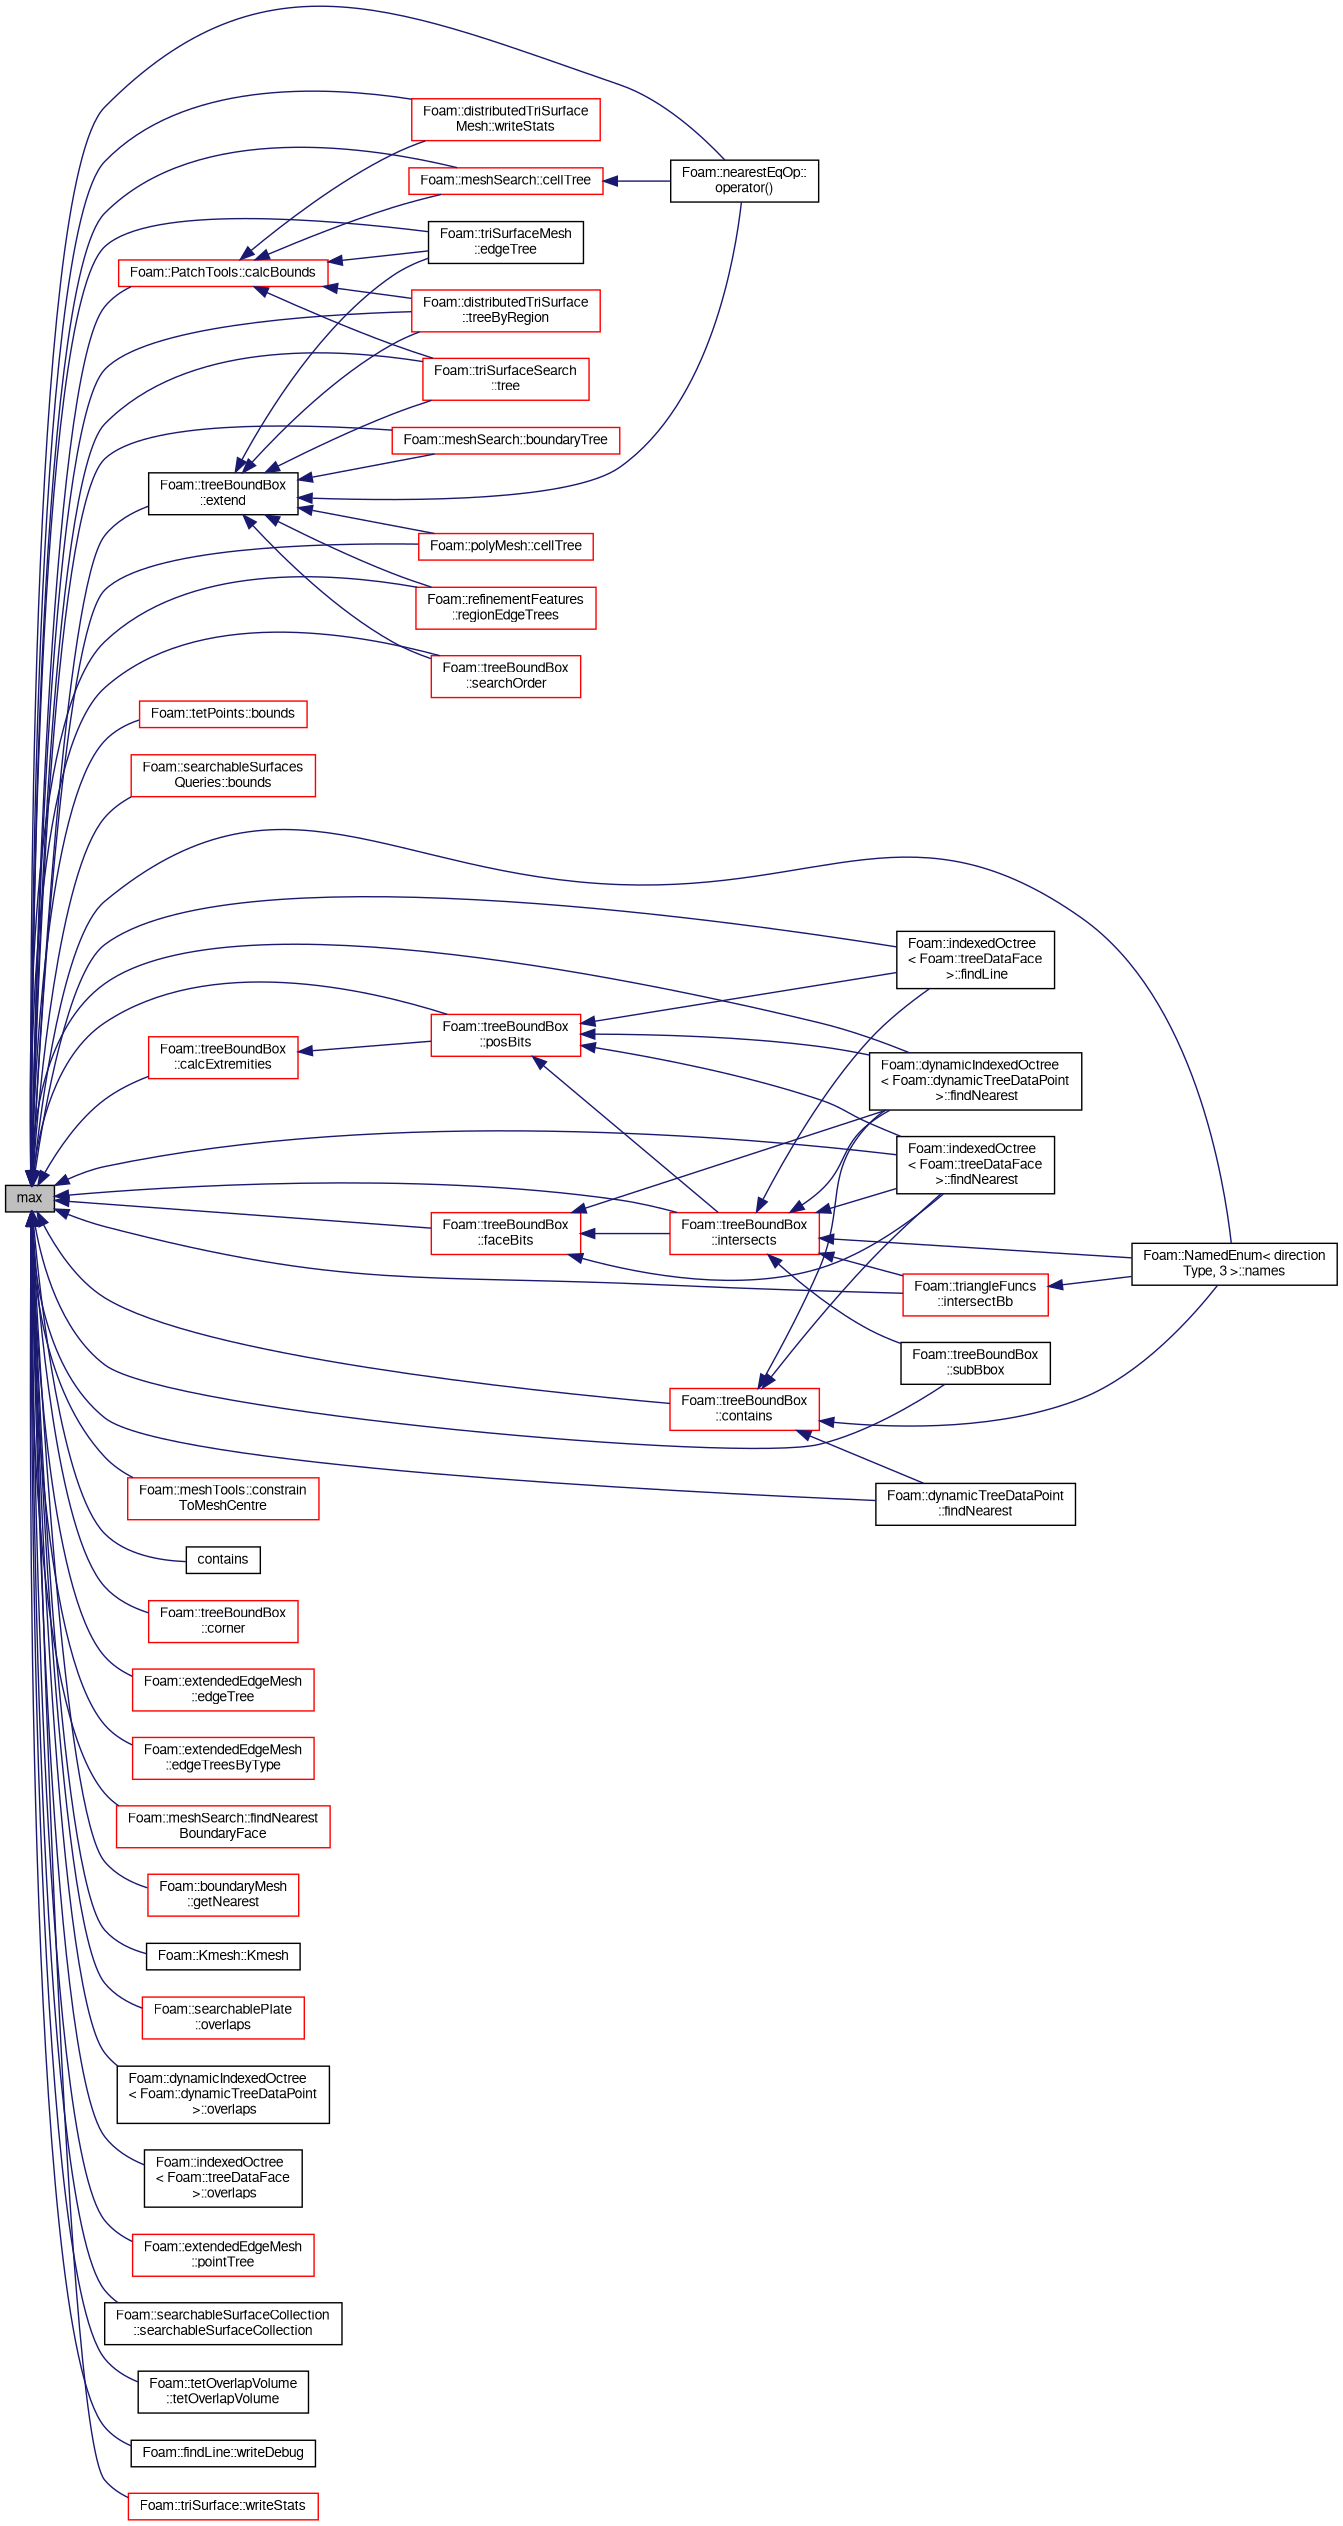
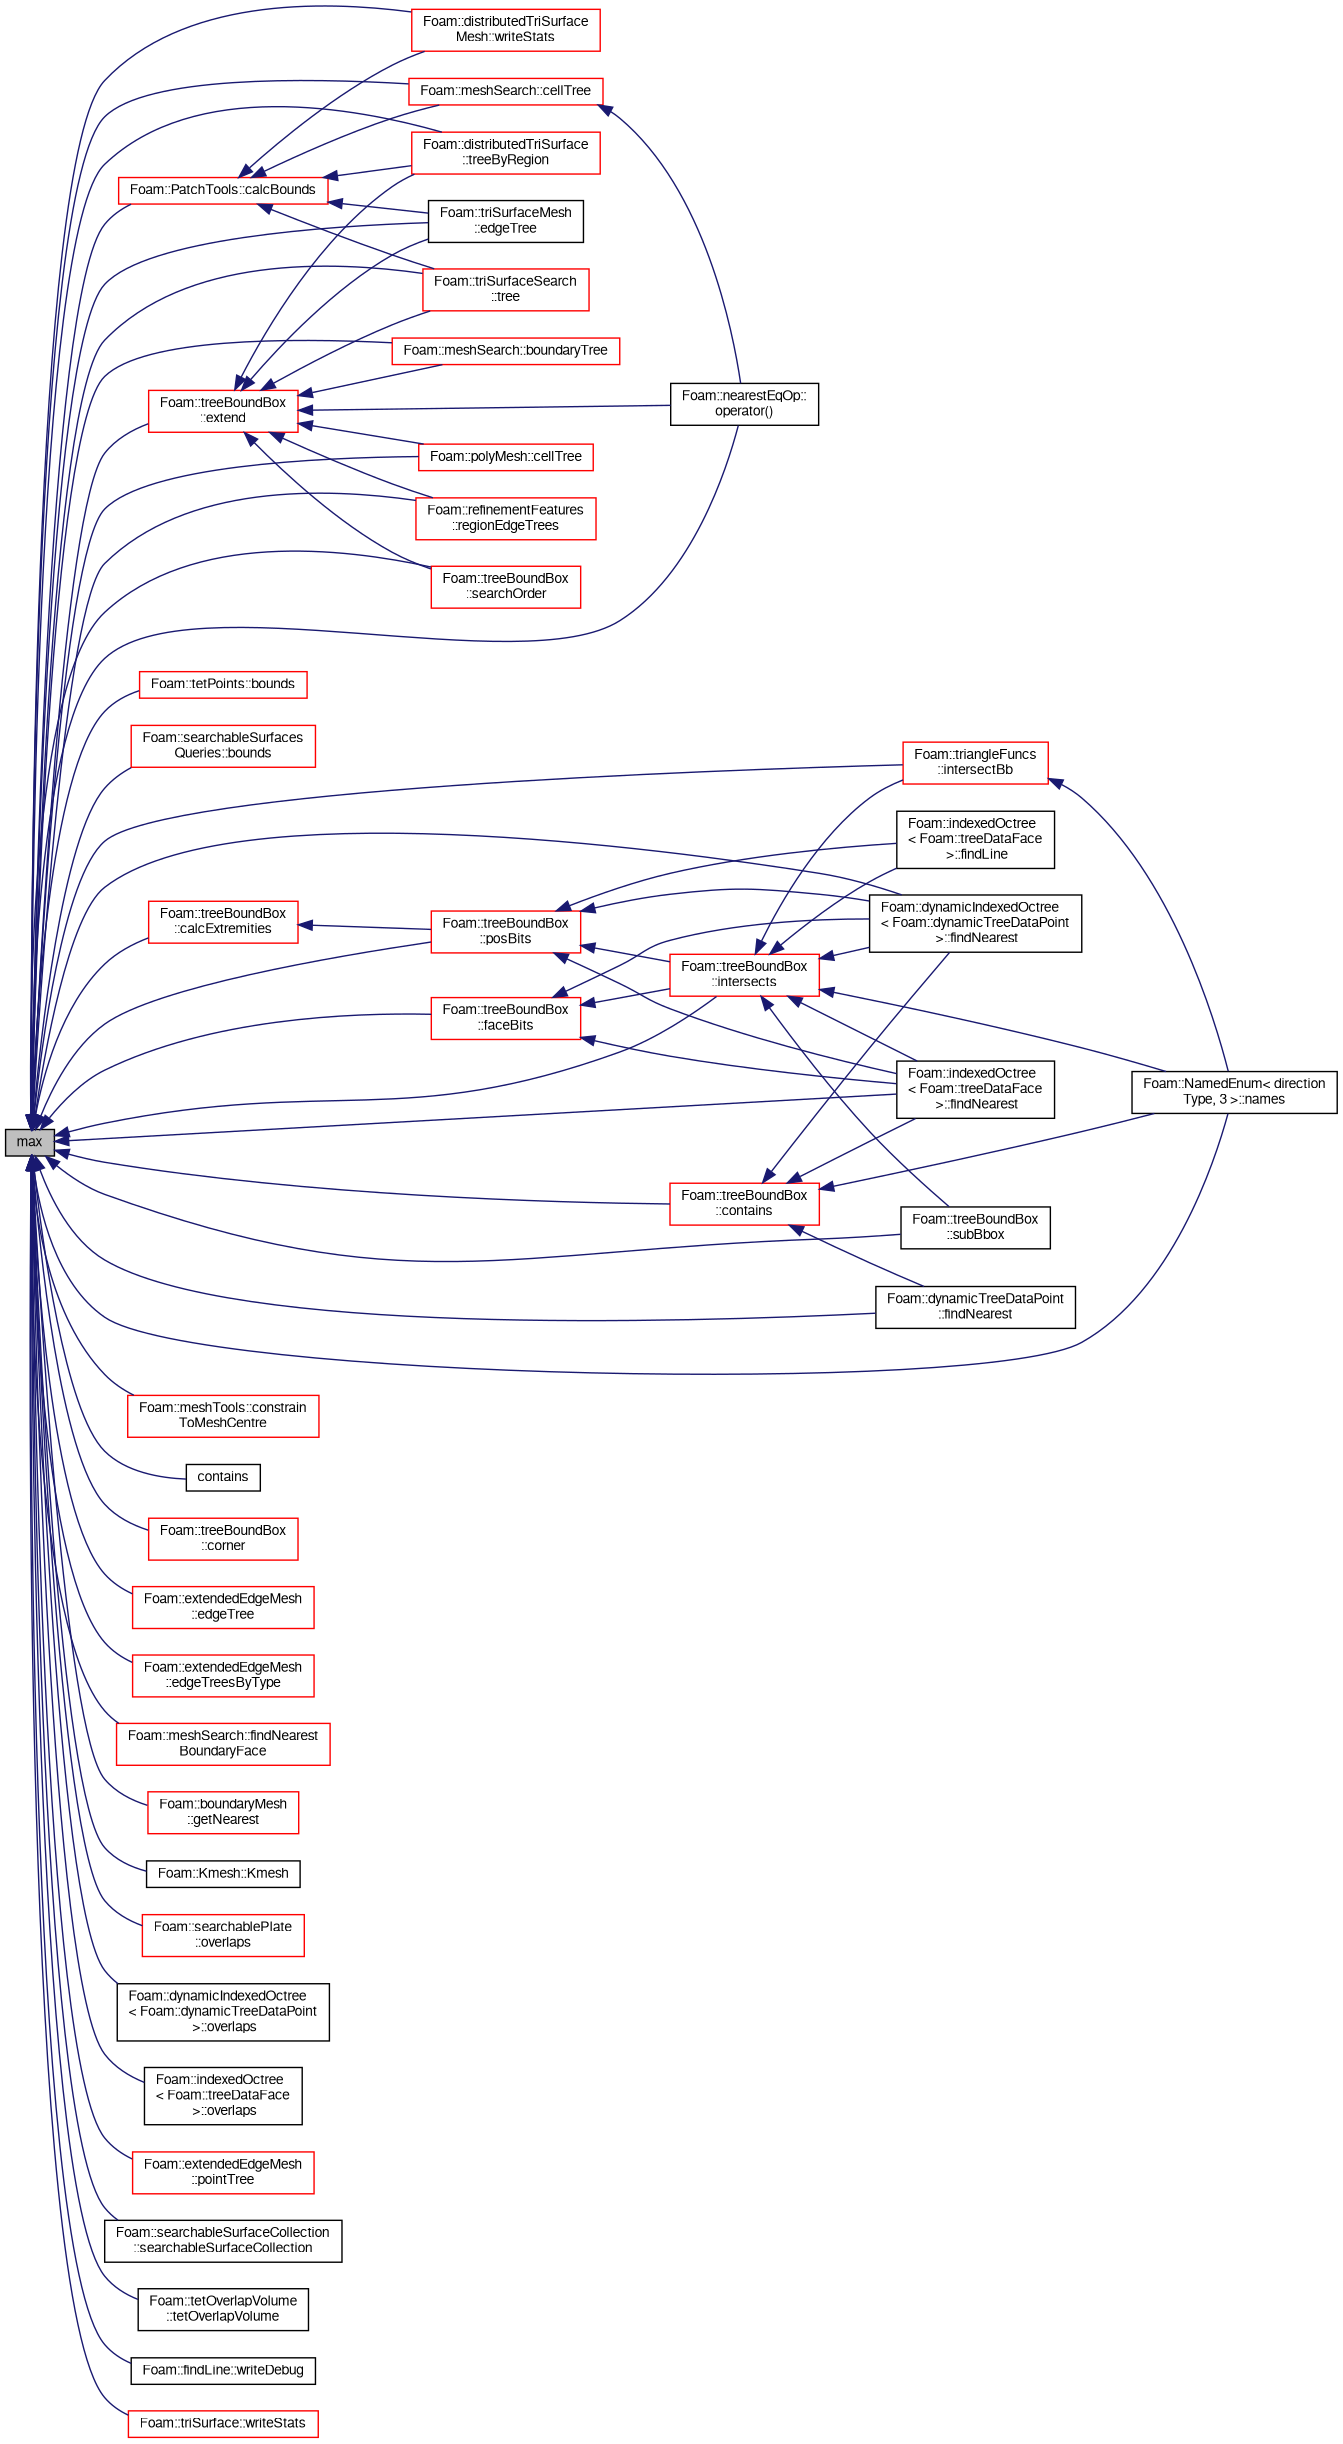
node "Foam::treeBoundBox ::extend": color black -> red
edge "Foam::indexedOctree < Foam::treeDataFace >::findLine" -> "max": removed
